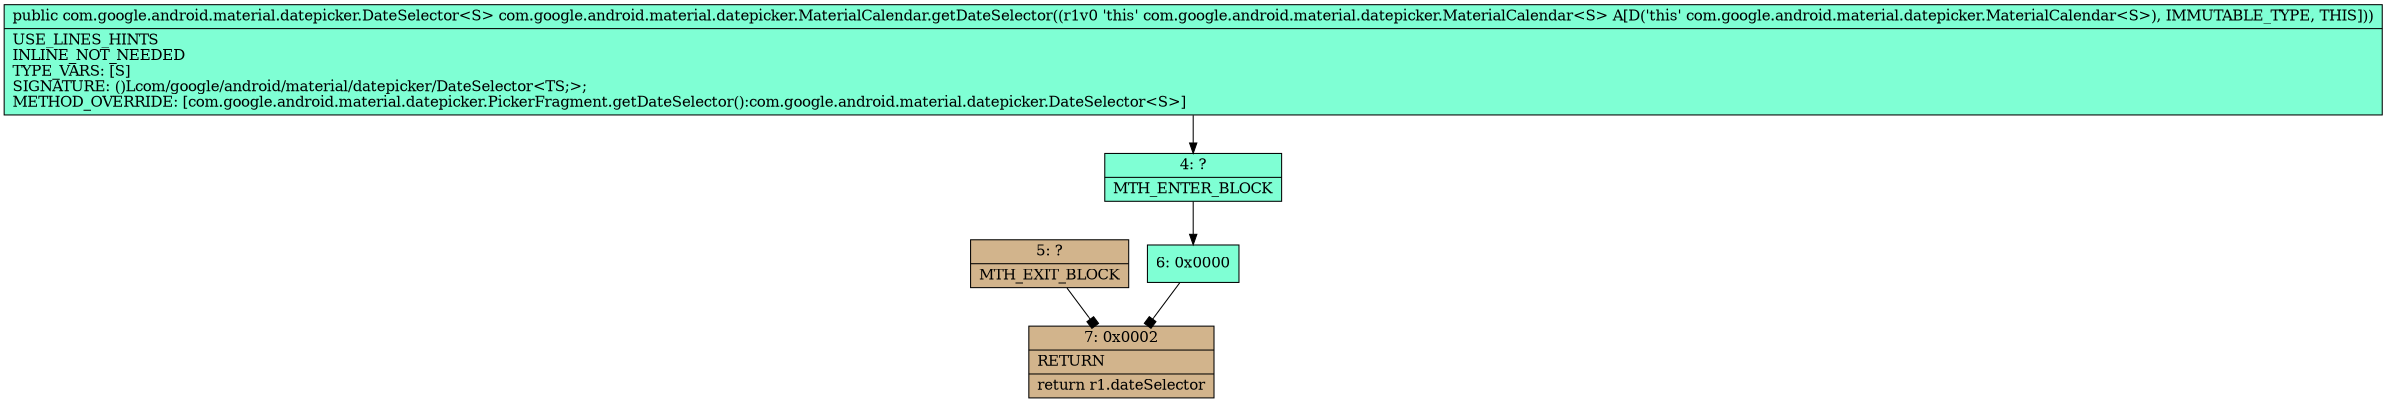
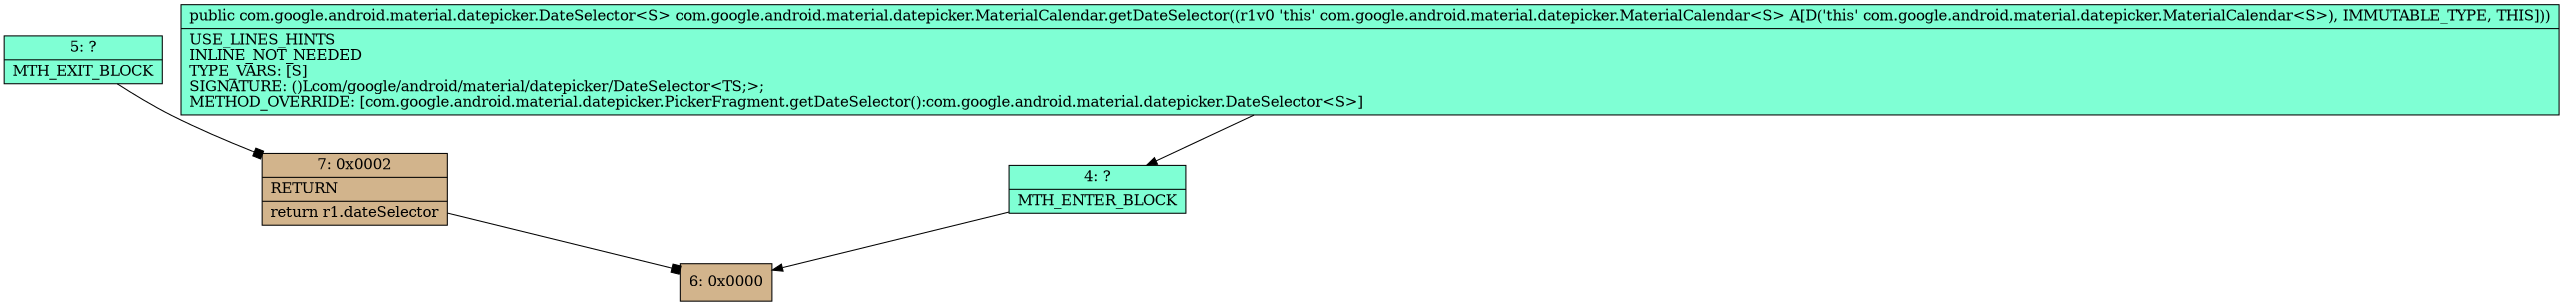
node "5: ?": fillcolor tan -> aquamarine
node "6: 0x0000": fillcolor aquamarine -> tan
edge "6: 0x0000" -> "7: 0x0002": reversed
